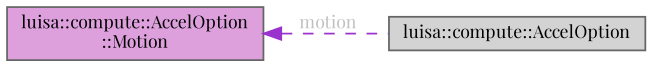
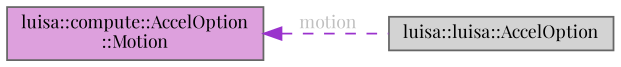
node "luisa::compute::AccelOption": label "luisa::compute::AccelOption" -> "luisa::luisa::AccelOption"
